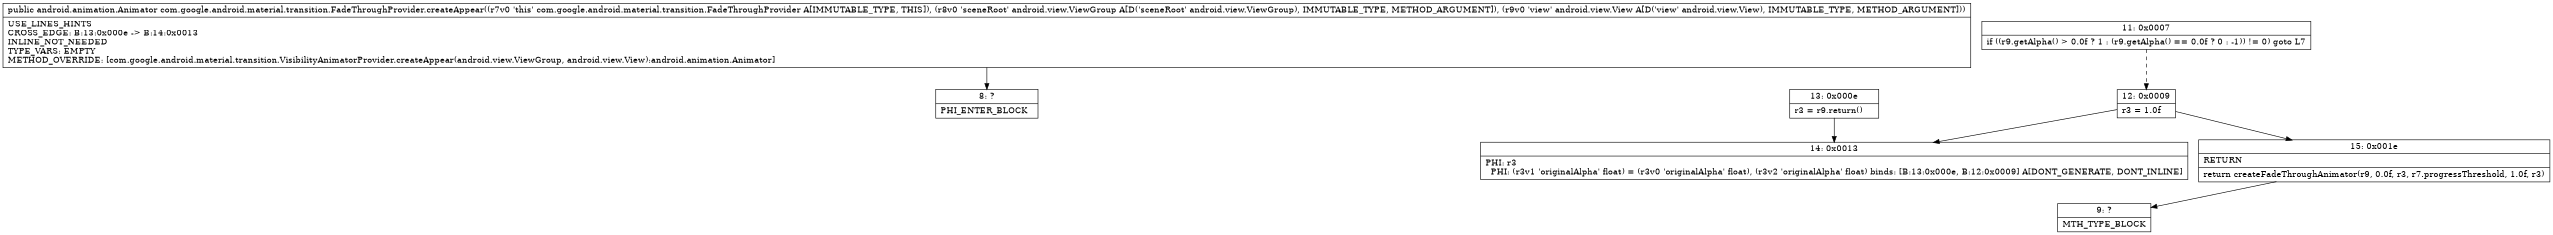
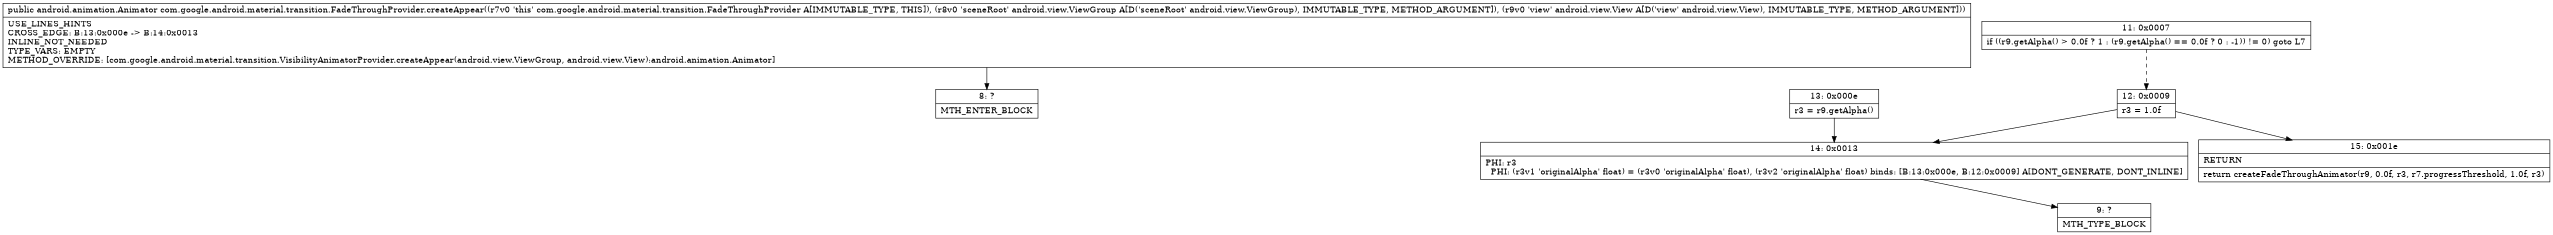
node "8: ?": text "PHI_ENTER_BLOCK" -> "MTH_ENTER_BLOCK"
node "13: 0x000e": text "r3 = r9.return()" -> "r3 = r9.getAlpha()"
edge "15: 0x001e" -> "9: ?": now "14: 0x0013" -> "9: ?"
